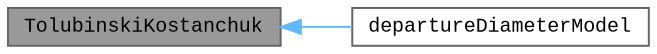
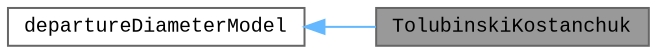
edge "departureDiameterModel" -> "TolubinskiKostanchuk": reversed
